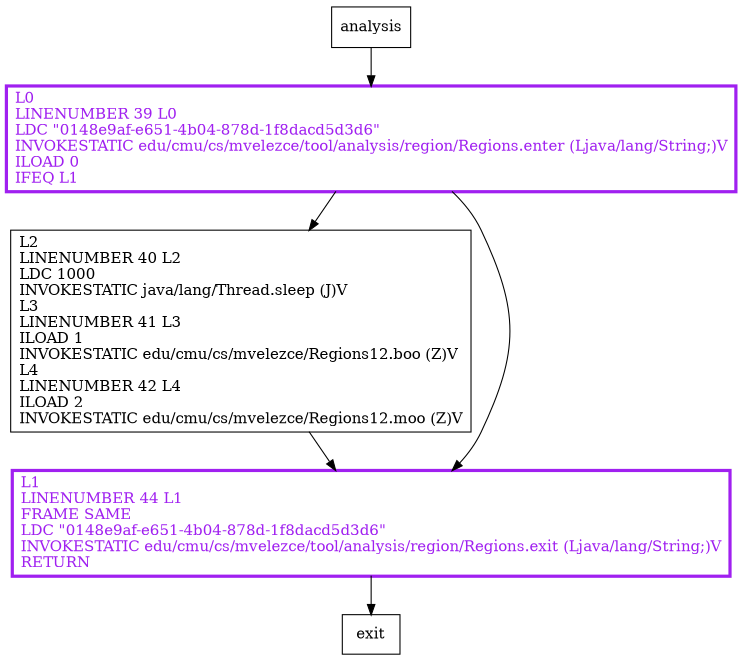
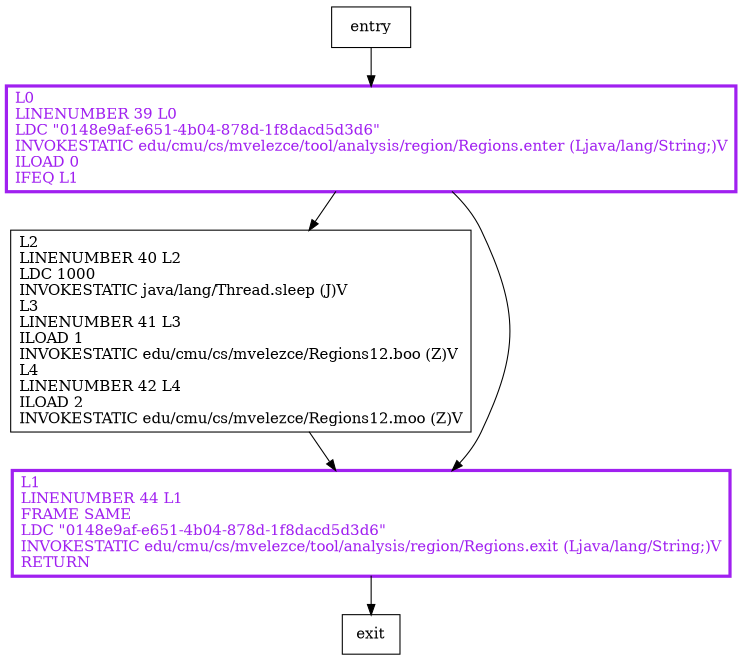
node "analysis": label "analysis" -> "entry"
